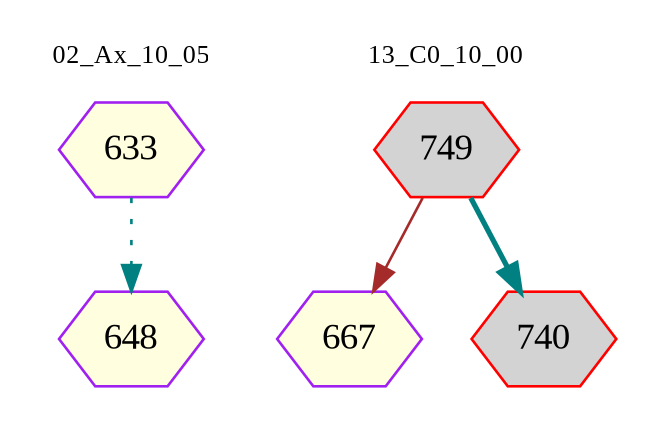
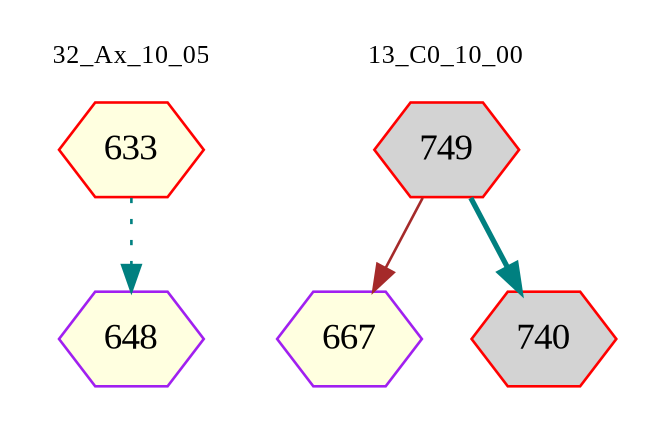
cluster "02_Ax_10_05": label "02_Ax_10_05" -> "32_Ax_10_05"
node "633": color purple -> red
